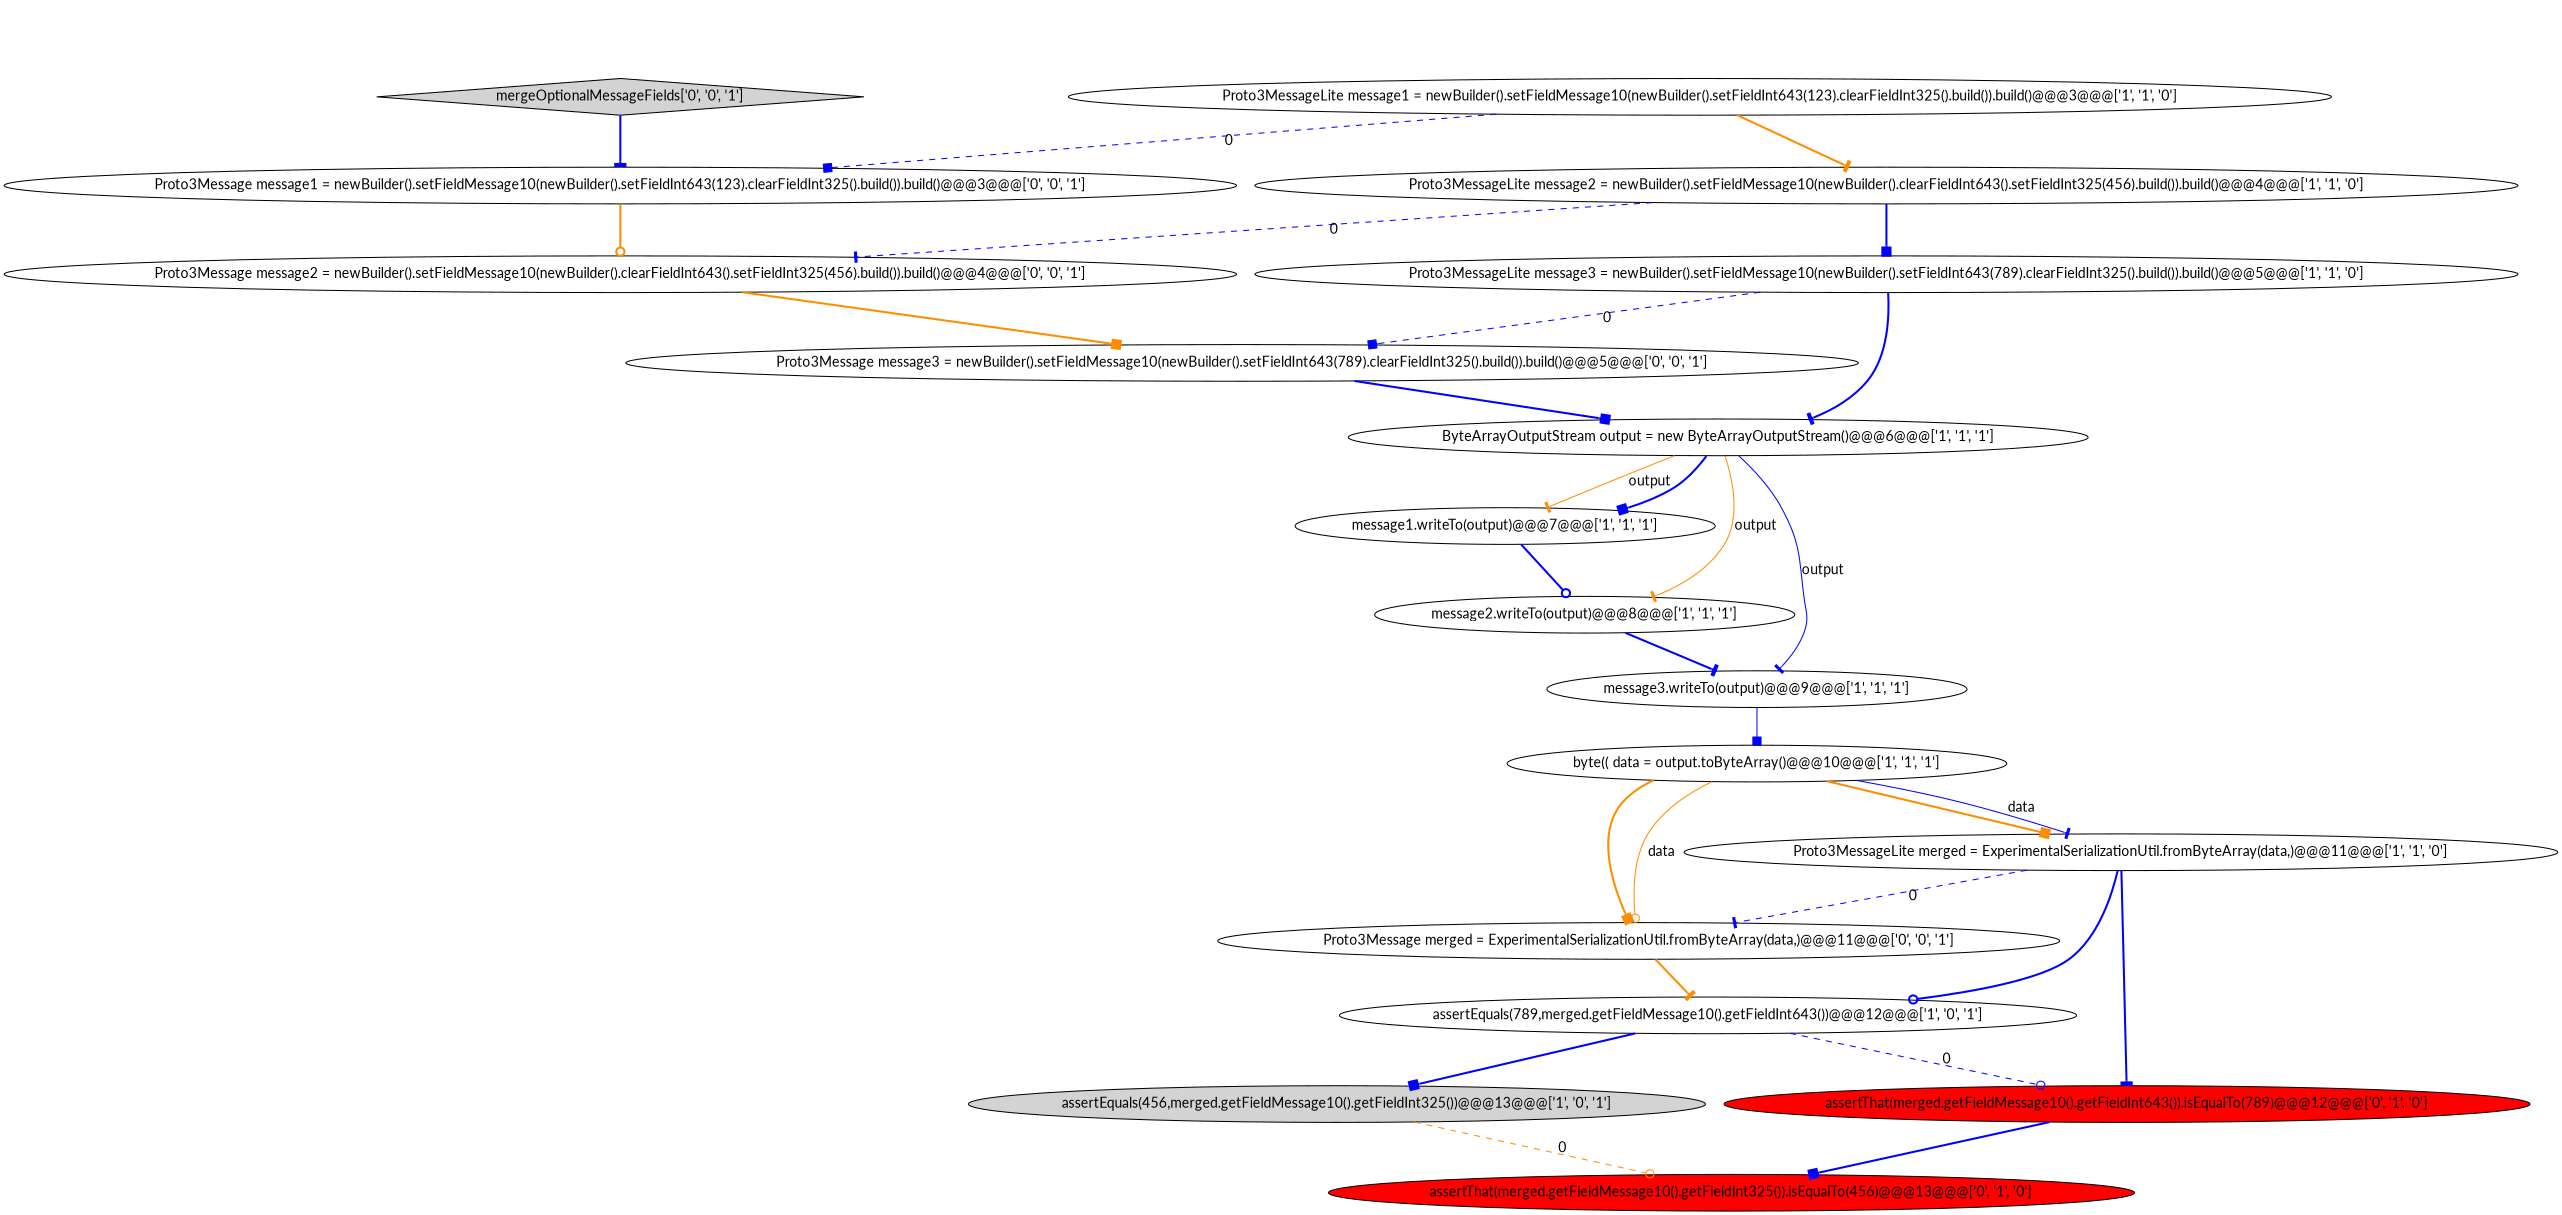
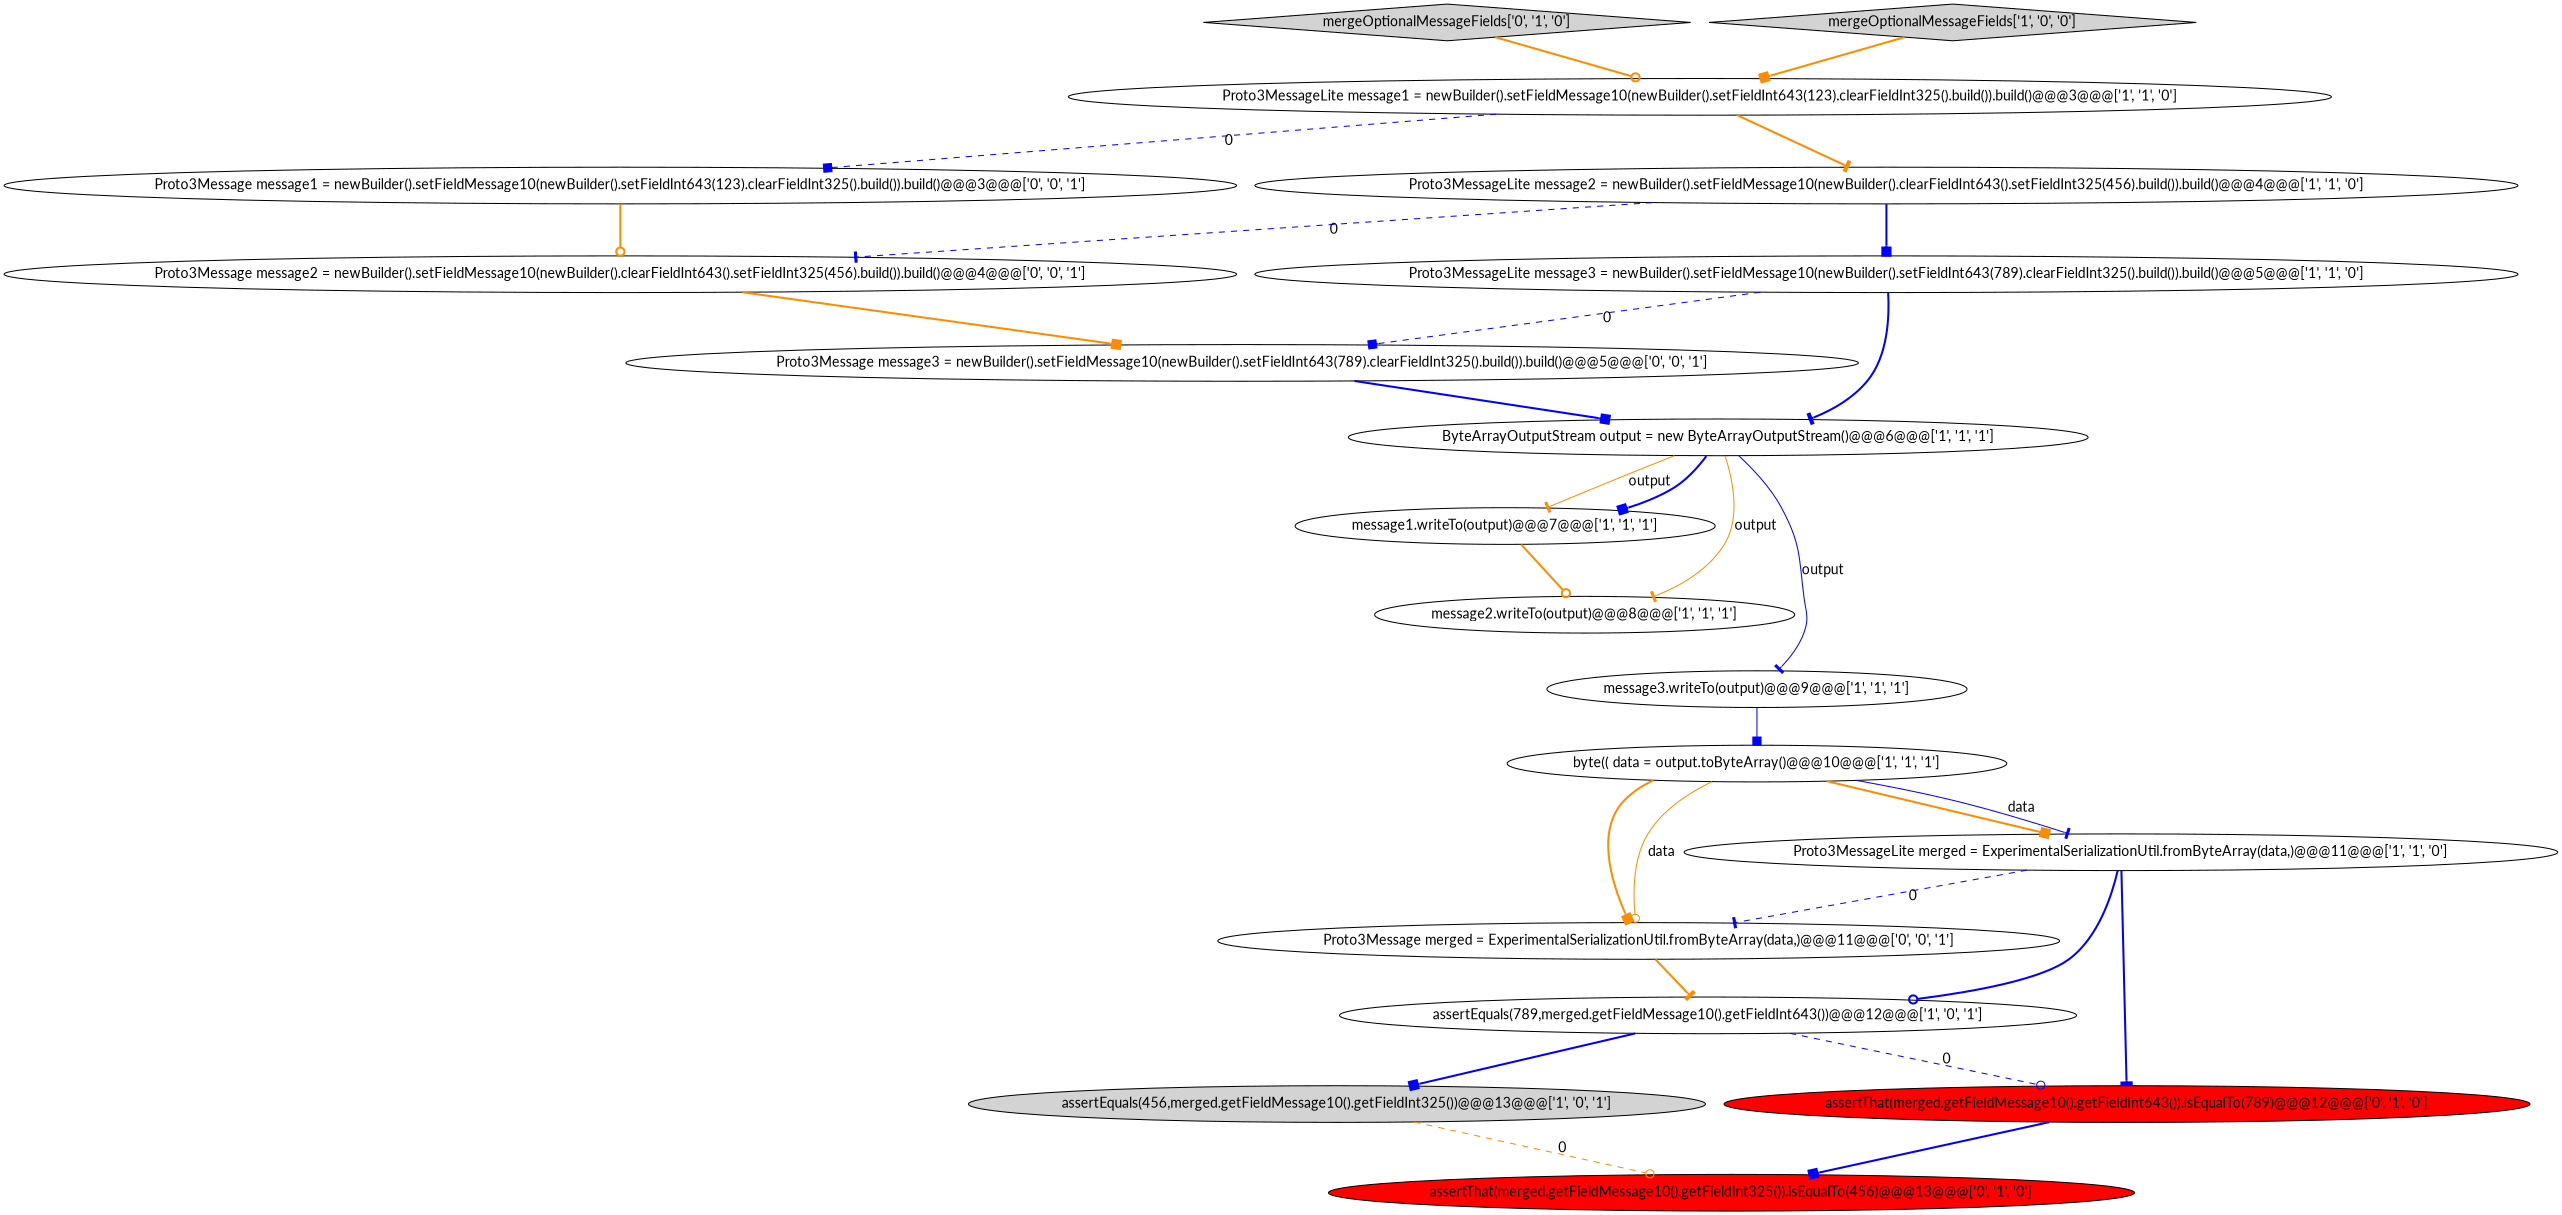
node "mergeOptionalMessageFields['0', '1', '0']": added
node "mergeOptionalMessageFields['1', '0', '0']": added
node "mergeOptionalMessageFields['0', '0', '1']": removed
edge "message1.writeTo(output)@@@7@@@['1', '1', '1']" -> "message2.writeTo(output)@@@8@@@['1', '1', '1']": color blue -> darkorange
edge "message2.writeTo(output)@@@8@@@['1', '1', '1']" -> "message3.writeTo(output)@@@9@@@['1', '1', '1']": removed
